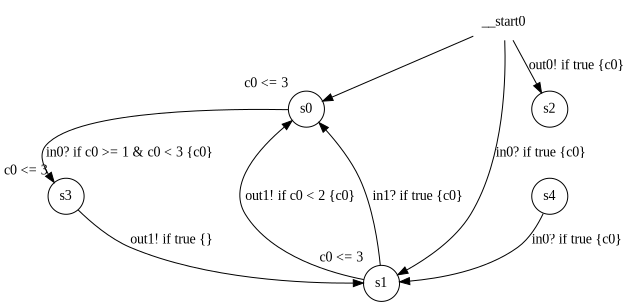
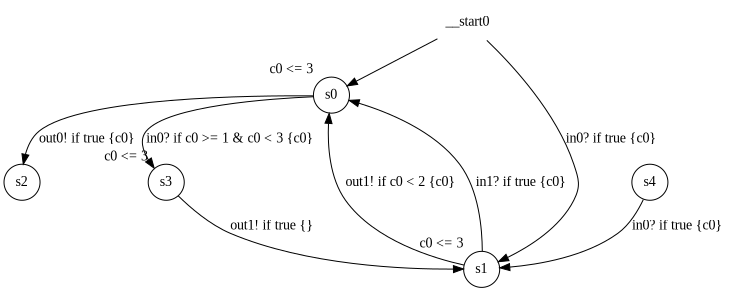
edge "__start0" -> "s2": now "s0 c0 <= 3" -> "s2"
